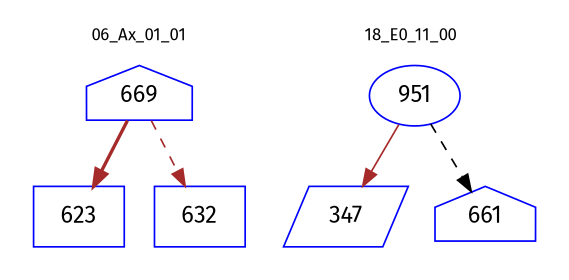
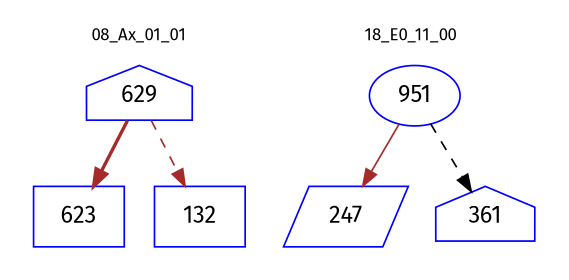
cluster "06_Ax_01_01": label "06_Ax_01_01" -> "08_Ax_01_01"
node "669": label "669" -> "629"
node "632": label "632" -> "132"
node "347": label "347" -> "247"
node "661": label "661" -> "361"
